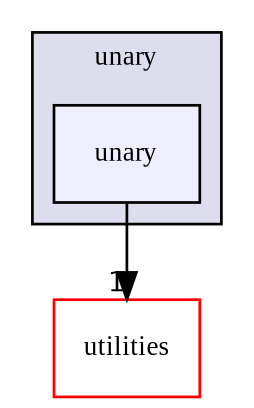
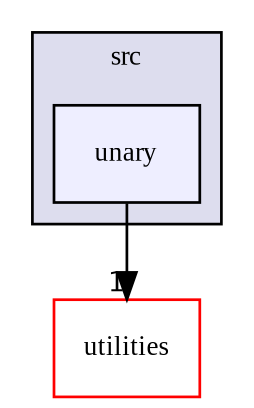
cluster "unary": label "unary" -> "src"
